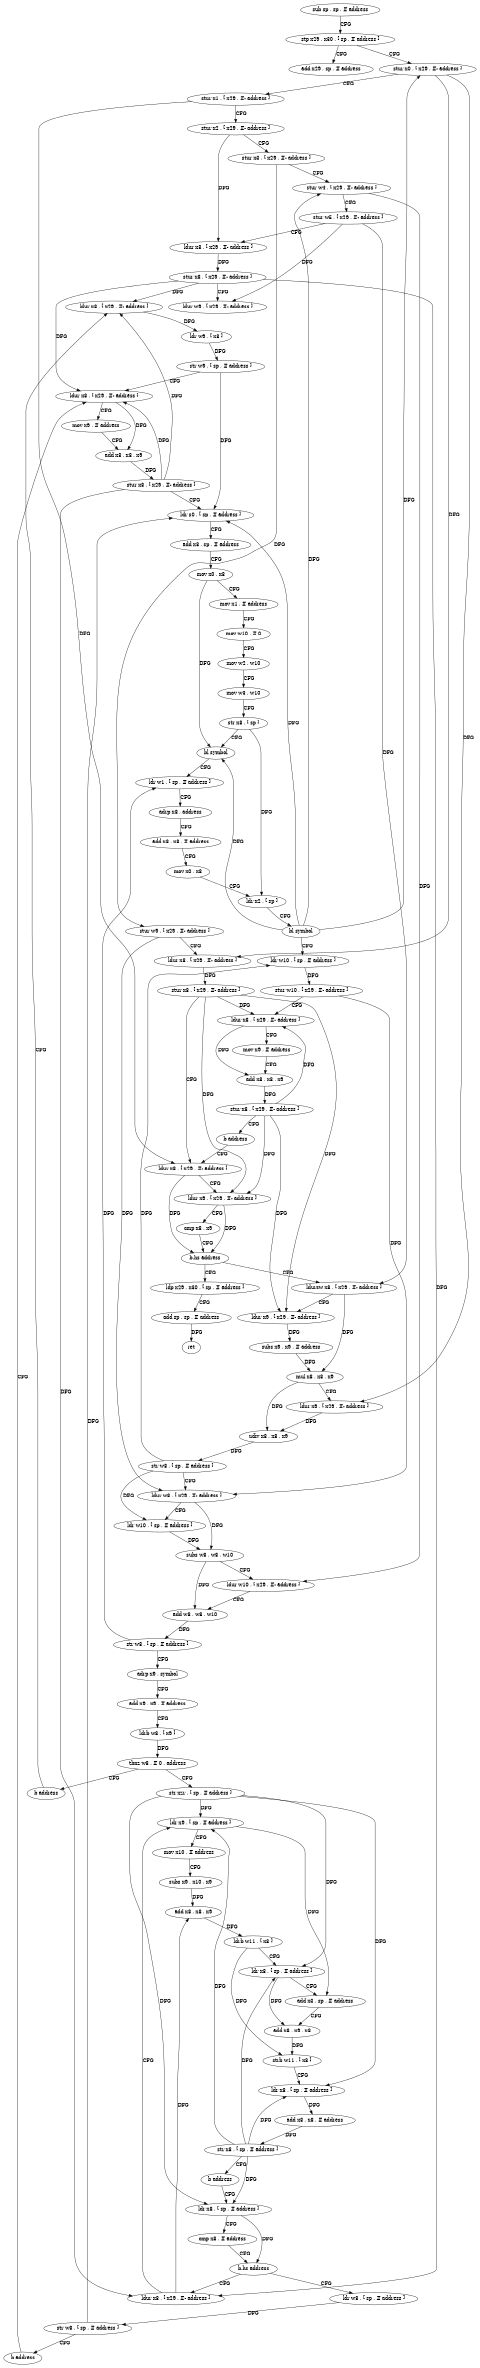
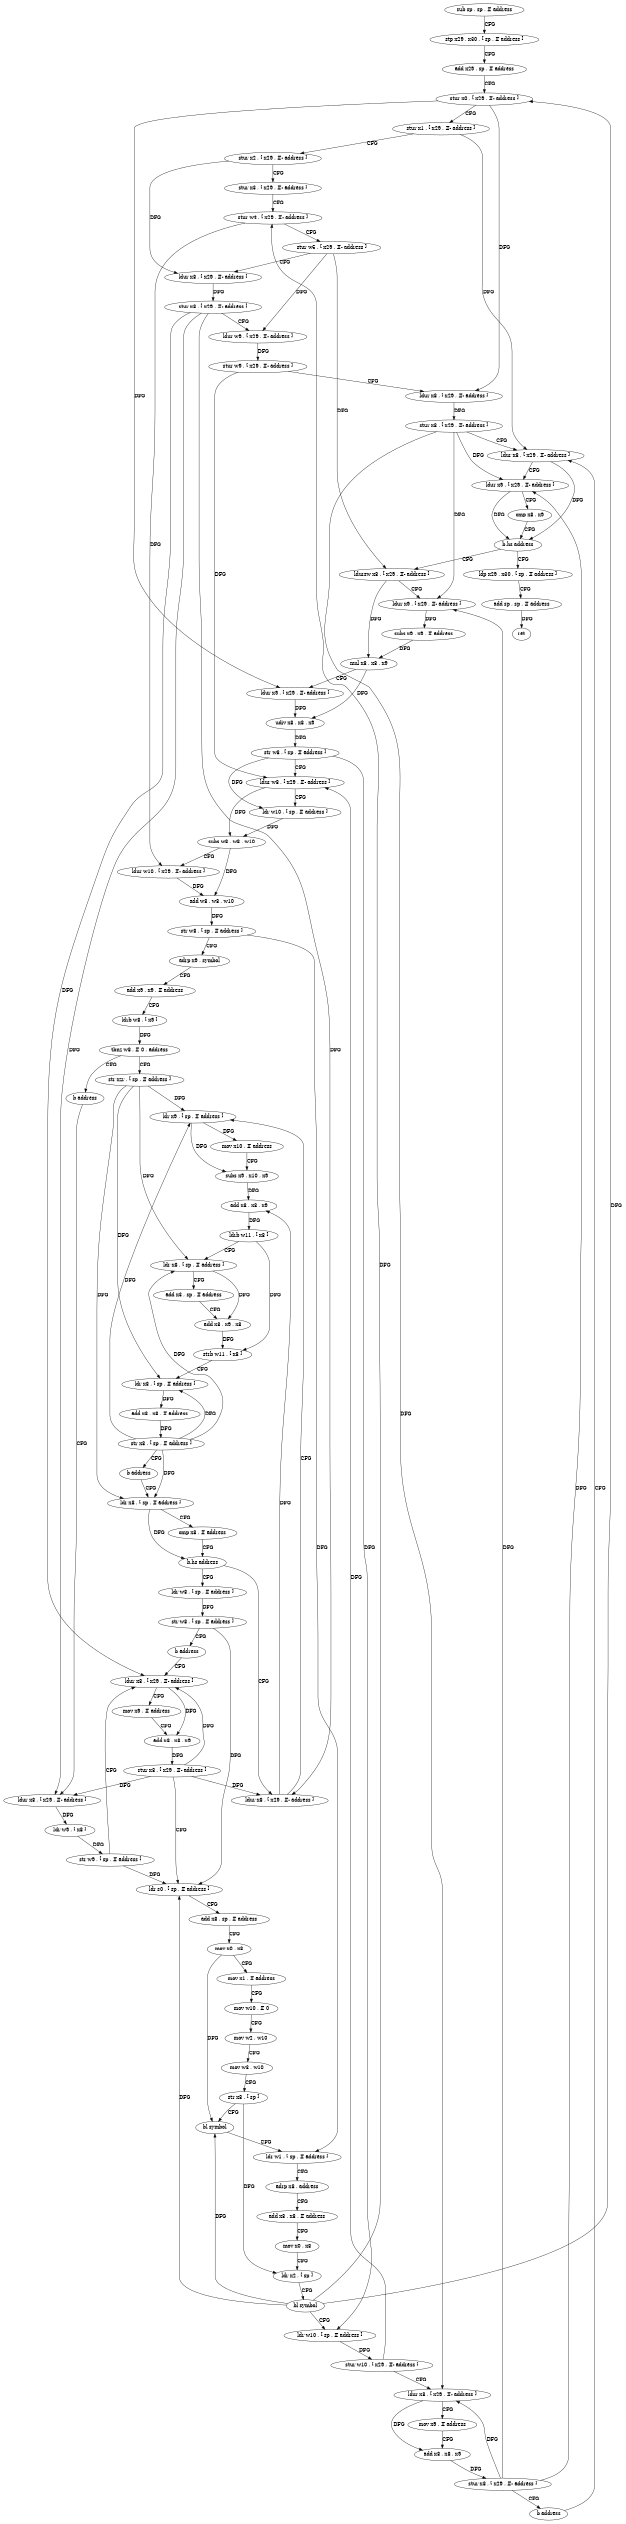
edge "stp x29 , x30 , [ sp , # address ]" -> "stur x0 , [ x29 , #- address ]": now "add x29 , sp , # address" -> "stur x0 , [ x29 , #- address ]"
edge "stur x3 , [ x29 , #- address ]" -> "stur w9 , [ x29 , #- address ]": now "ldur w9 , [ x29 , #- address ]" -> "stur w9 , [ x29 , #- address ]"
edge "ldur w10 , [ x29 , #- address ]" -> "add w8 , w8 , w10": label "CFG" -> "DFG"
edge "ldr x9 , [ sp , # address ]" -> "mov x10 , # address": label "CFG" -> "DFG"
edge "ldr x9 , [ sp , # address ]" -> "add x3 , sp , # address": now "ldr x9 , [ sp , # address ]" -> "subs x9 , x10 , x9"
